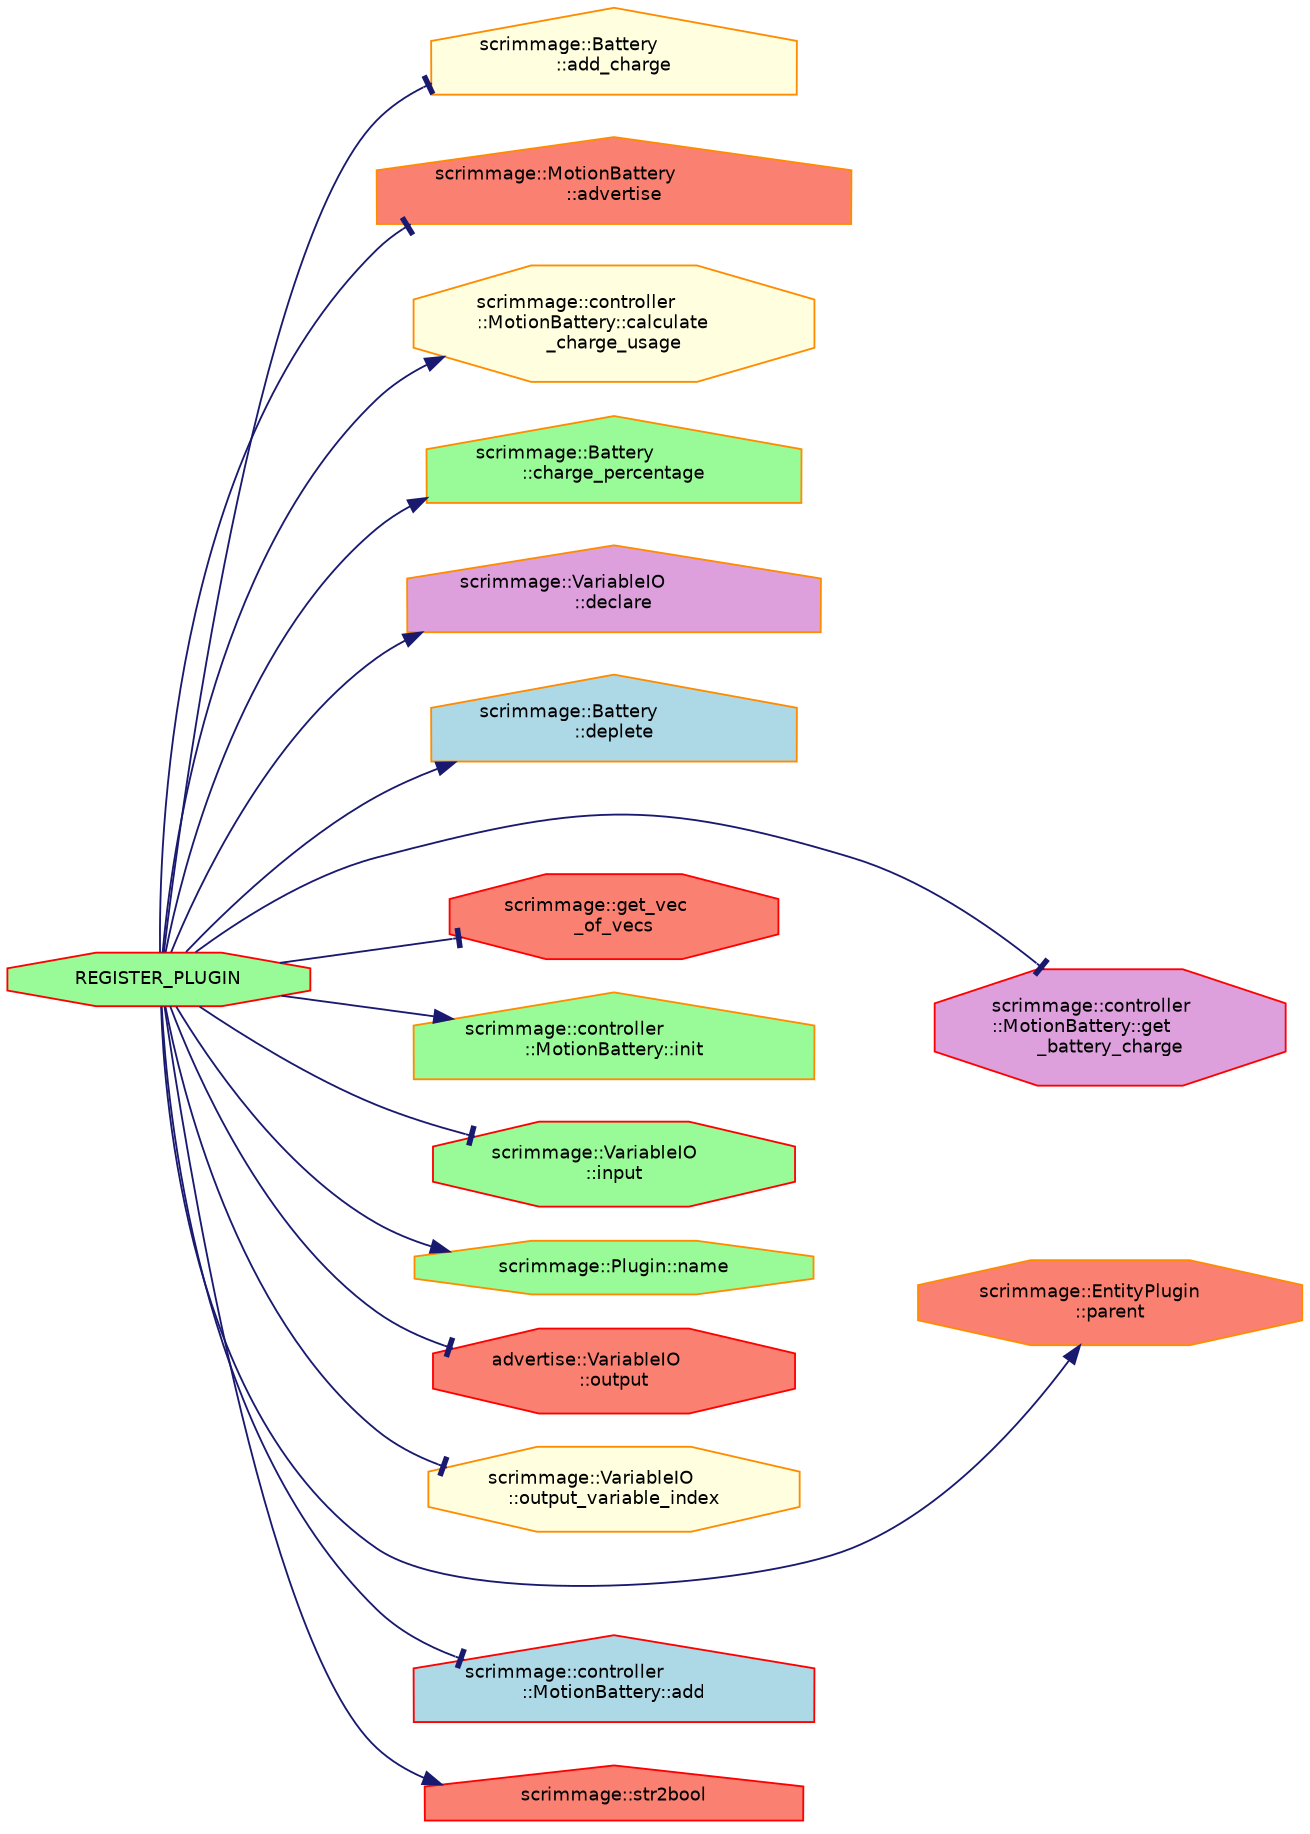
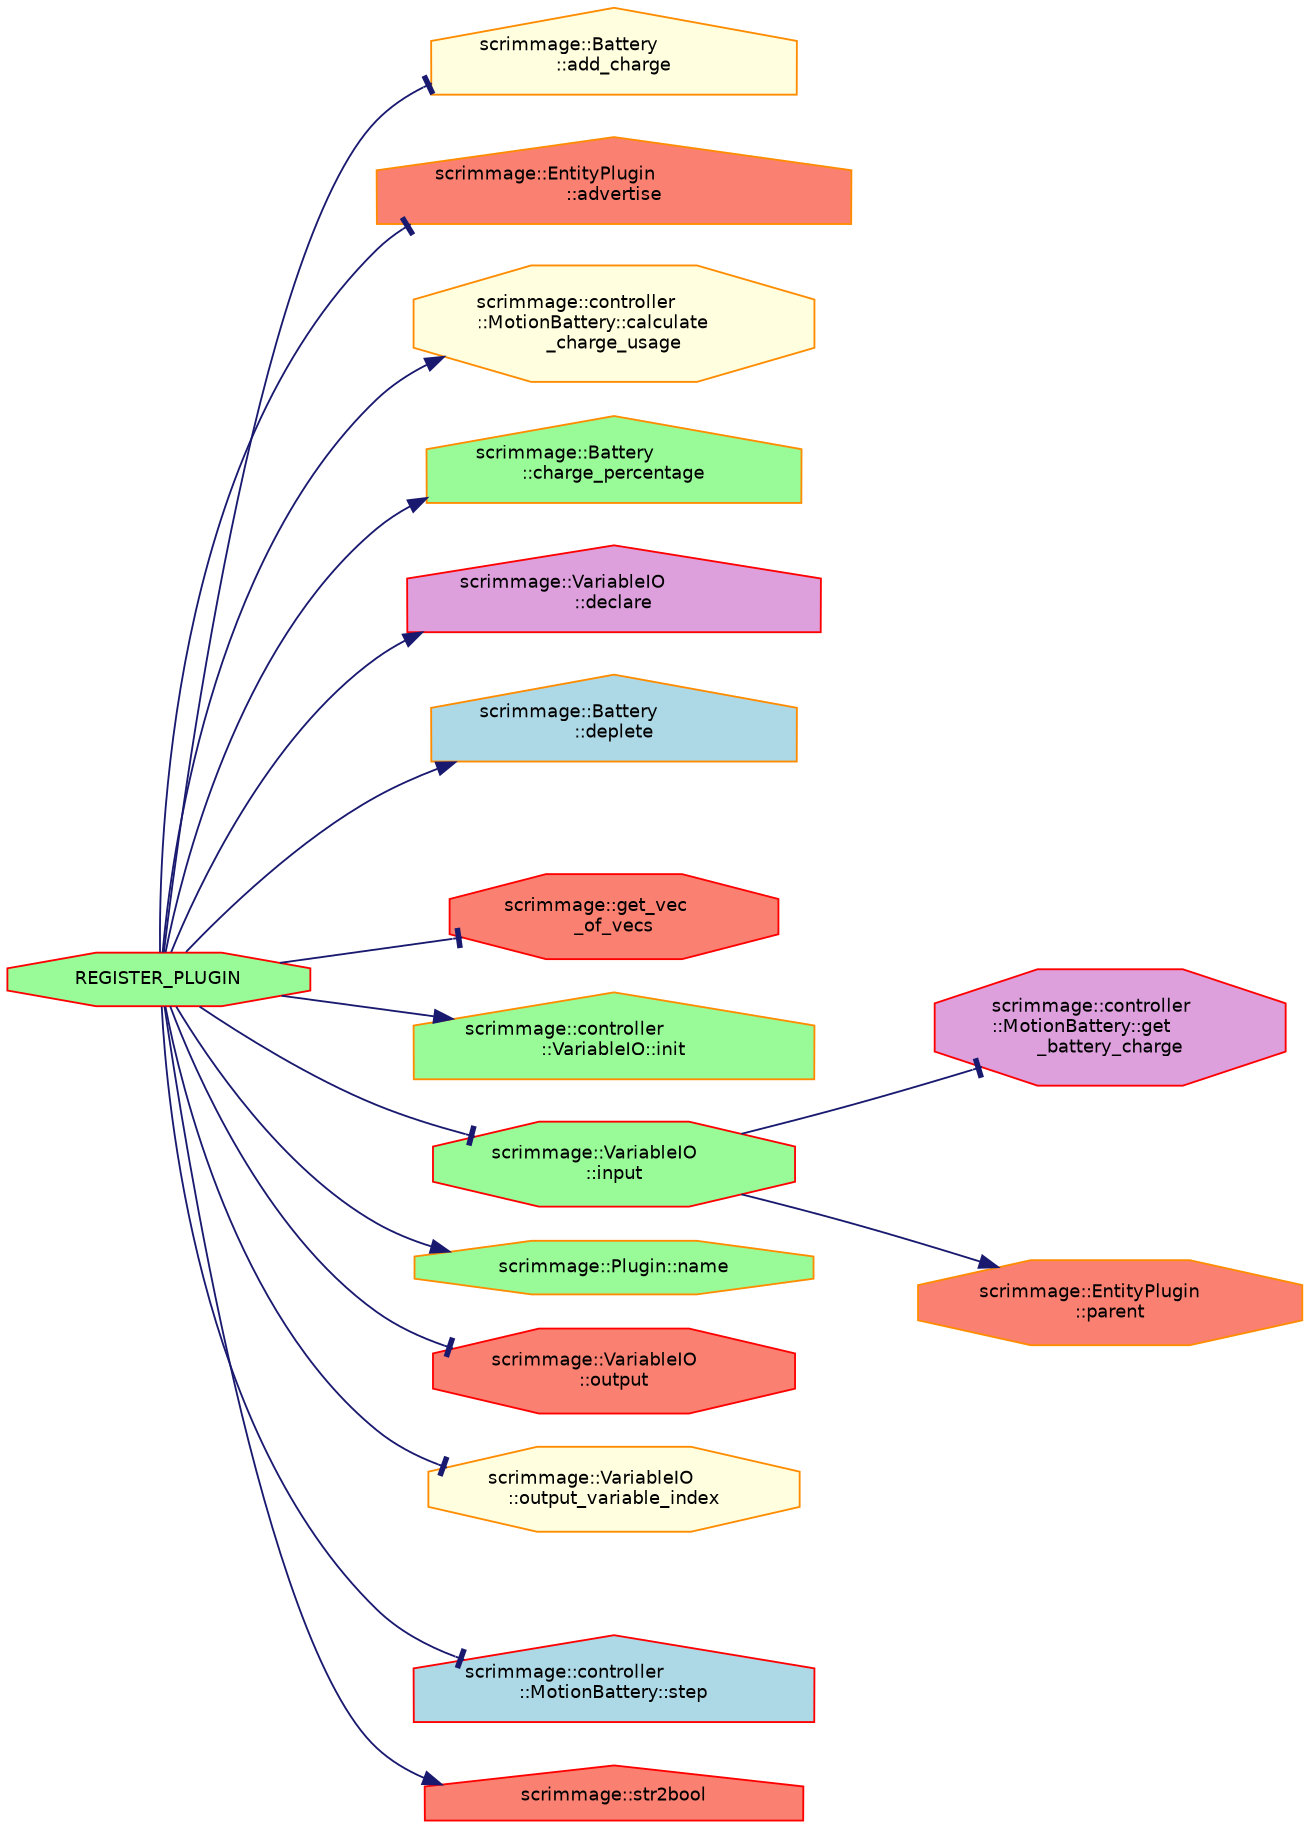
node "scrimmage::MotionBattery ::advertise": label "scrimmage::MotionBattery ::advertise" -> "scrimmage::EntityPlugin ::advertise"
node "scrimmage::VariableIO ::declare": color darkorange -> red
edge "REGISTER_PLUGIN" -> "scrimmage::controller ::MotionBattery::get _battery_charge": now "scrimmage::VariableIO ::input" -> "scrimmage::controller ::MotionBattery::get _battery_charge"
node "scrimmage::controller ::MotionBattery::init": label "scrimmage::controller ::MotionBattery::init" -> "scrimmage::controller ::VariableIO::init"
node "advertise::VariableIO ::output": label "advertise::VariableIO ::output" -> "scrimmage::VariableIO ::output"
edge "REGISTER_PLUGIN" -> "scrimmage::EntityPlugin ::parent": now "scrimmage::VariableIO ::input" -> "scrimmage::EntityPlugin ::parent"
node "scrimmage::controller ::MotionBattery::add": label "scrimmage::controller ::MotionBattery::add" -> "scrimmage::controller ::MotionBattery::step"
